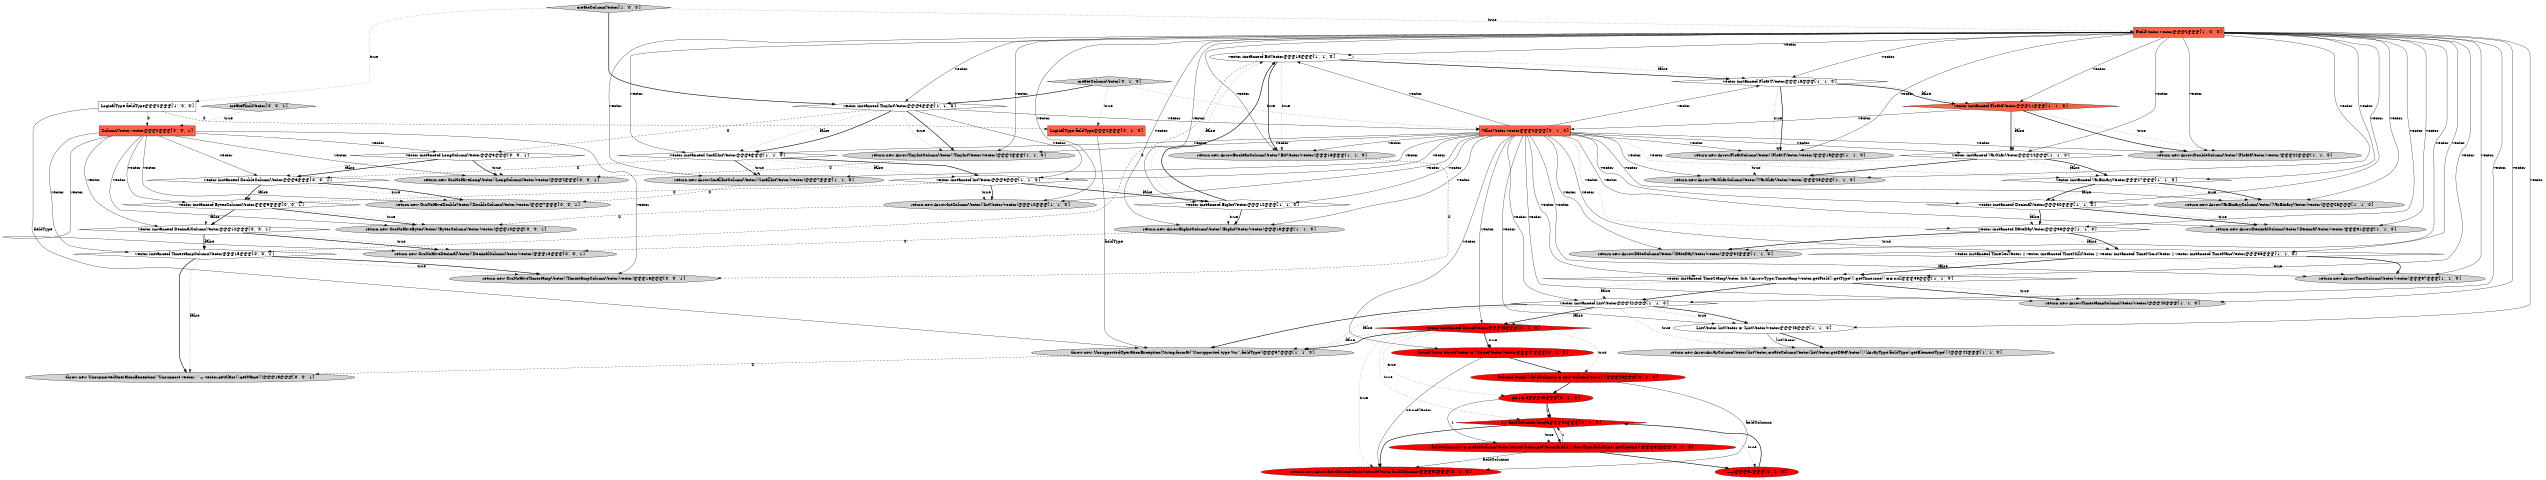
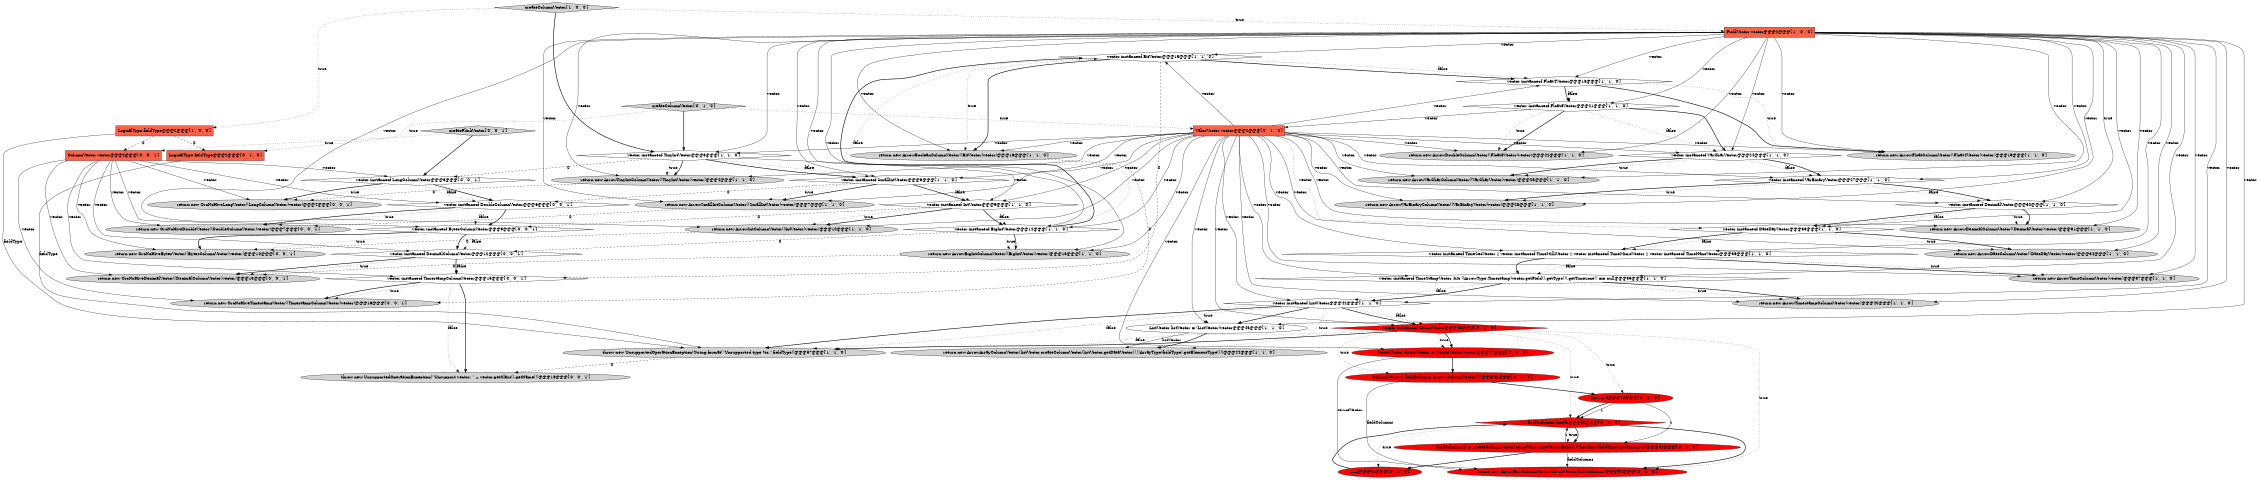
node "vector instanceof BitVector@@@15@@@['1', '1', '0']": shape ellipse -> diamond
node "LogicalType fieldType@@@2@@@['1', '0', '0']": fillcolor white -> tomato
node "vector instanceof Float8Vector@@@21@@@['1', '1', '0']": fillcolor tomato -> white
edge "FieldVector vector@@@2@@@['1', '0', '0']" -> "vector instanceof DecimalVector@@@30@@@['1', '1', '0']": label "vector" -> "true"
edge "vector instanceof TinyIntVector@@@3@@@['1', '1', '0']" -> "ValueVector vector@@@2@@@['0', '1', '0']": reversed
edge "createFlinkVector['0', '0', '1']" -> "vector instanceof LongColumnVector@@@3@@@['0', '0', '1']": added
edge "ValueVector vector@@@2@@@['0', '1', '0']" -> "vector instanceof VarBinaryVector@@@27@@@['1', '1', '0']": style dotted -> solid
edge "vector instanceof BigIntVector@@@12@@@['1', '1', '0']" -> "vector instanceof DecimalColumnVector@@@12@@@['0', '0', '1']": added, label "0"
